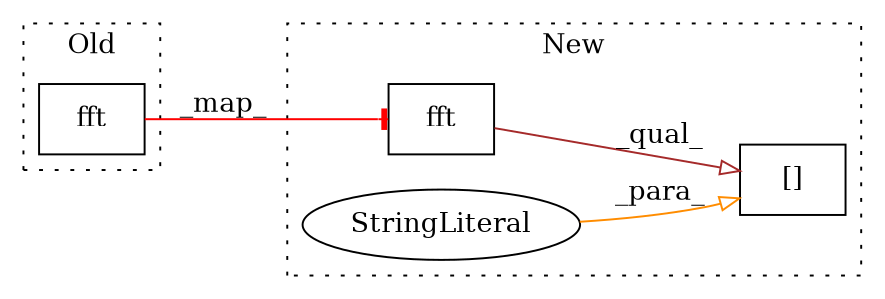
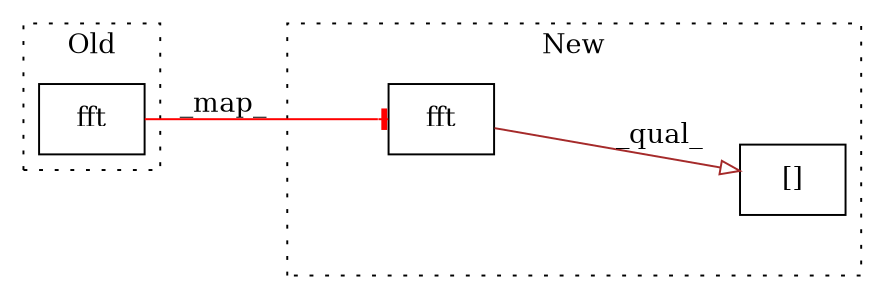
node "StringLiteral": removed
